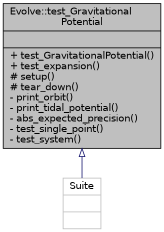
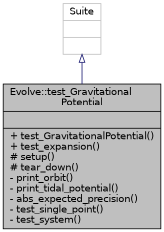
edge "Suite" -> "Evolve::test_Gravitational": reversed
